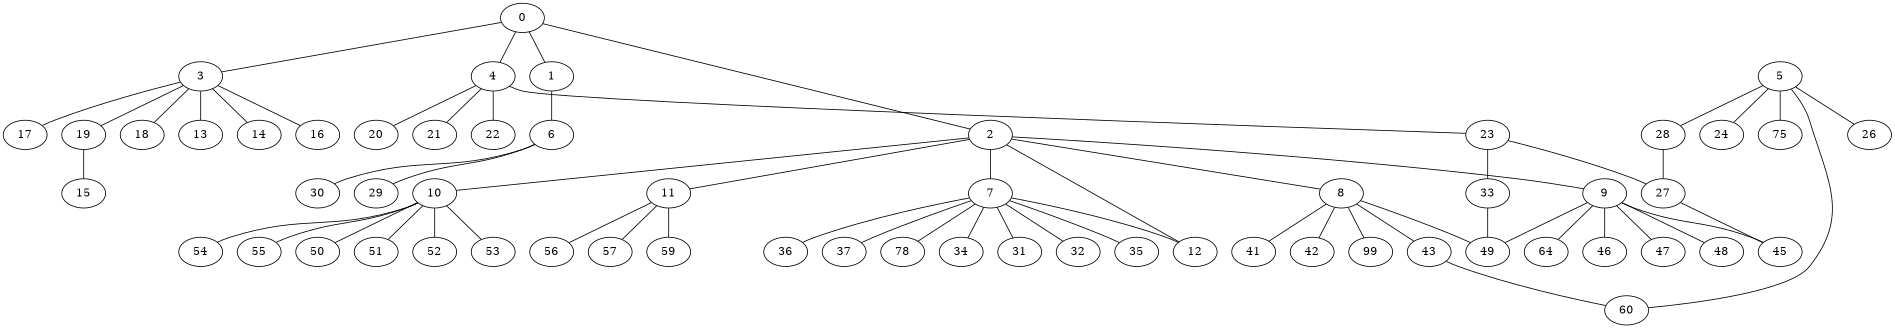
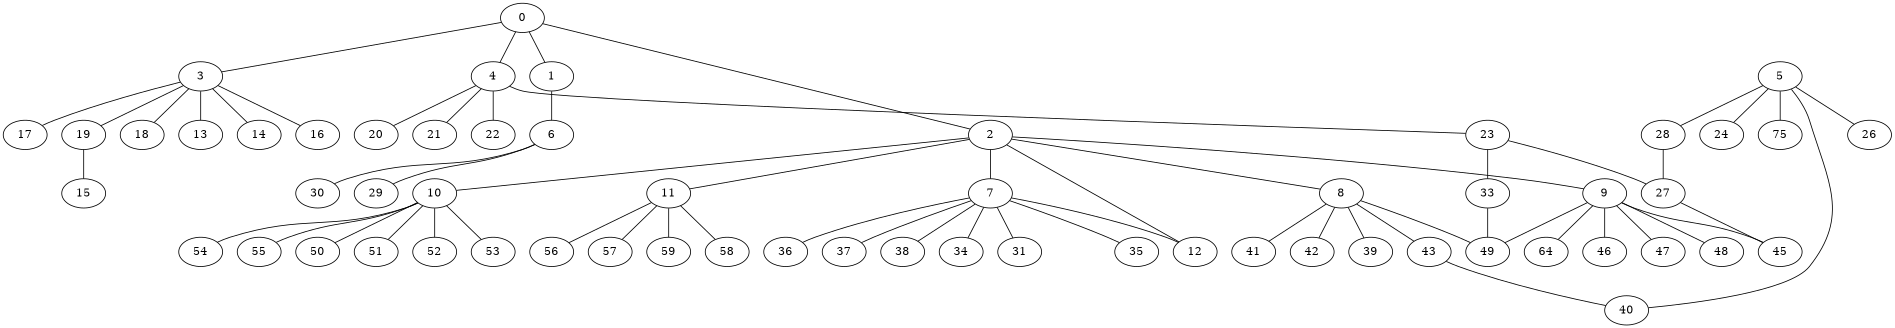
node "58": added
node "78": label "78" -> "38"
node "32": removed
node "99": label "99" -> "39"
node "60": label "60" -> "40"
